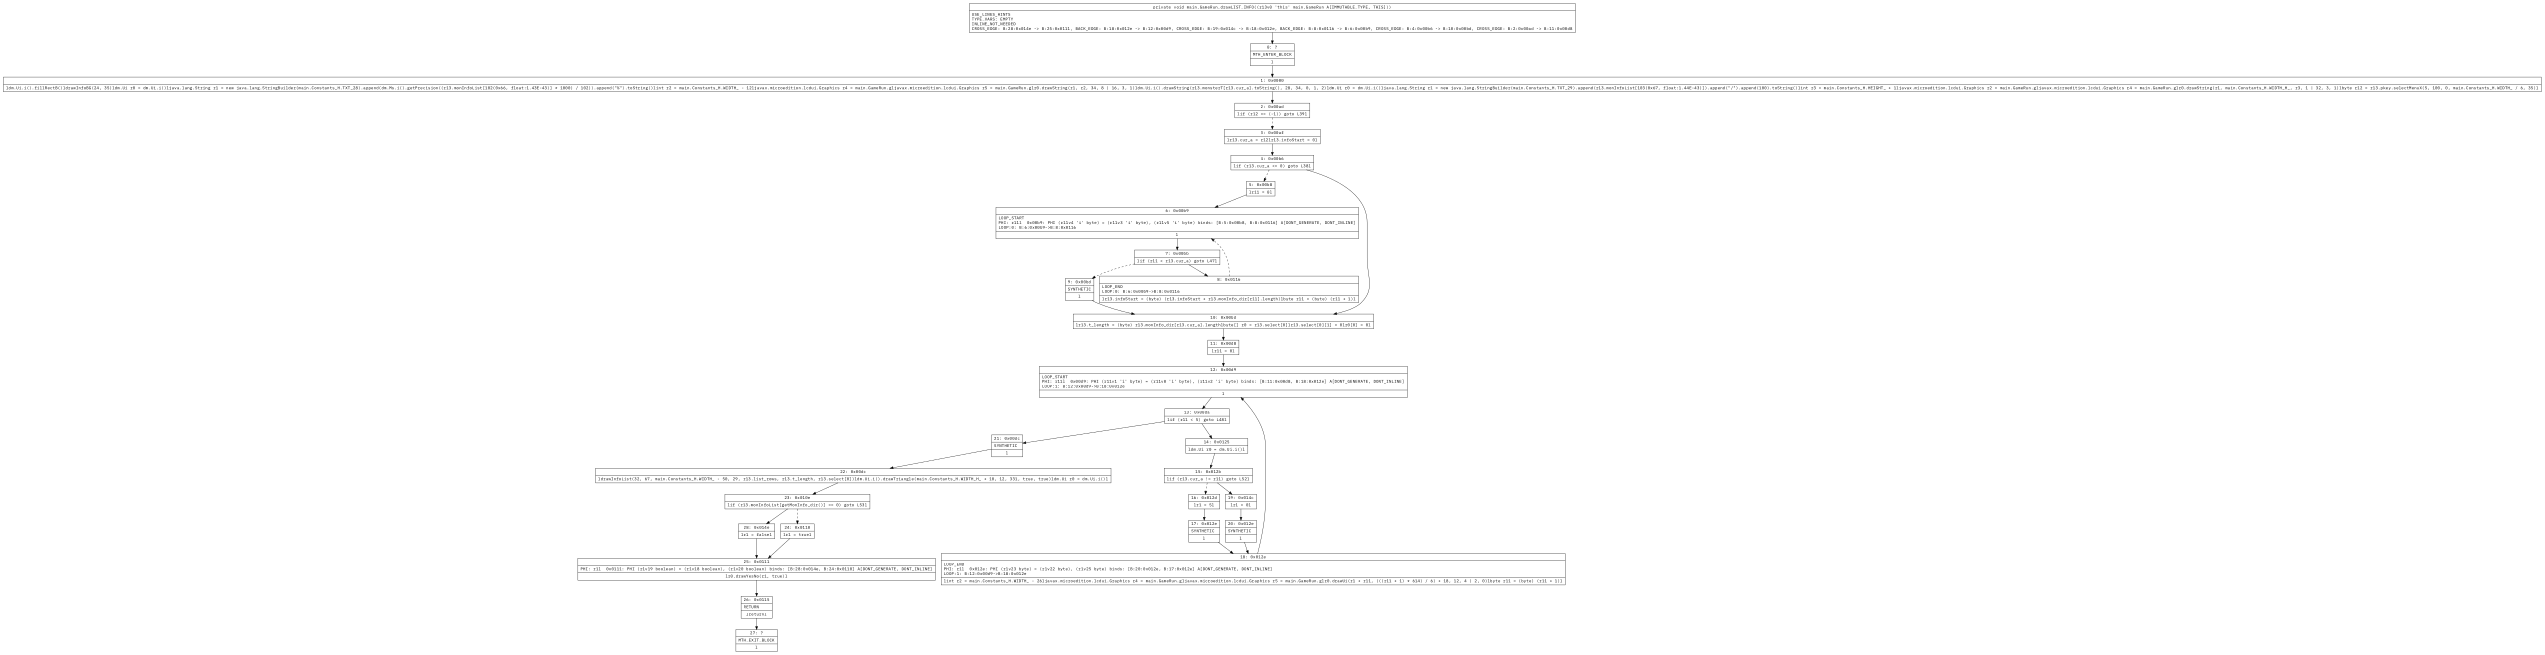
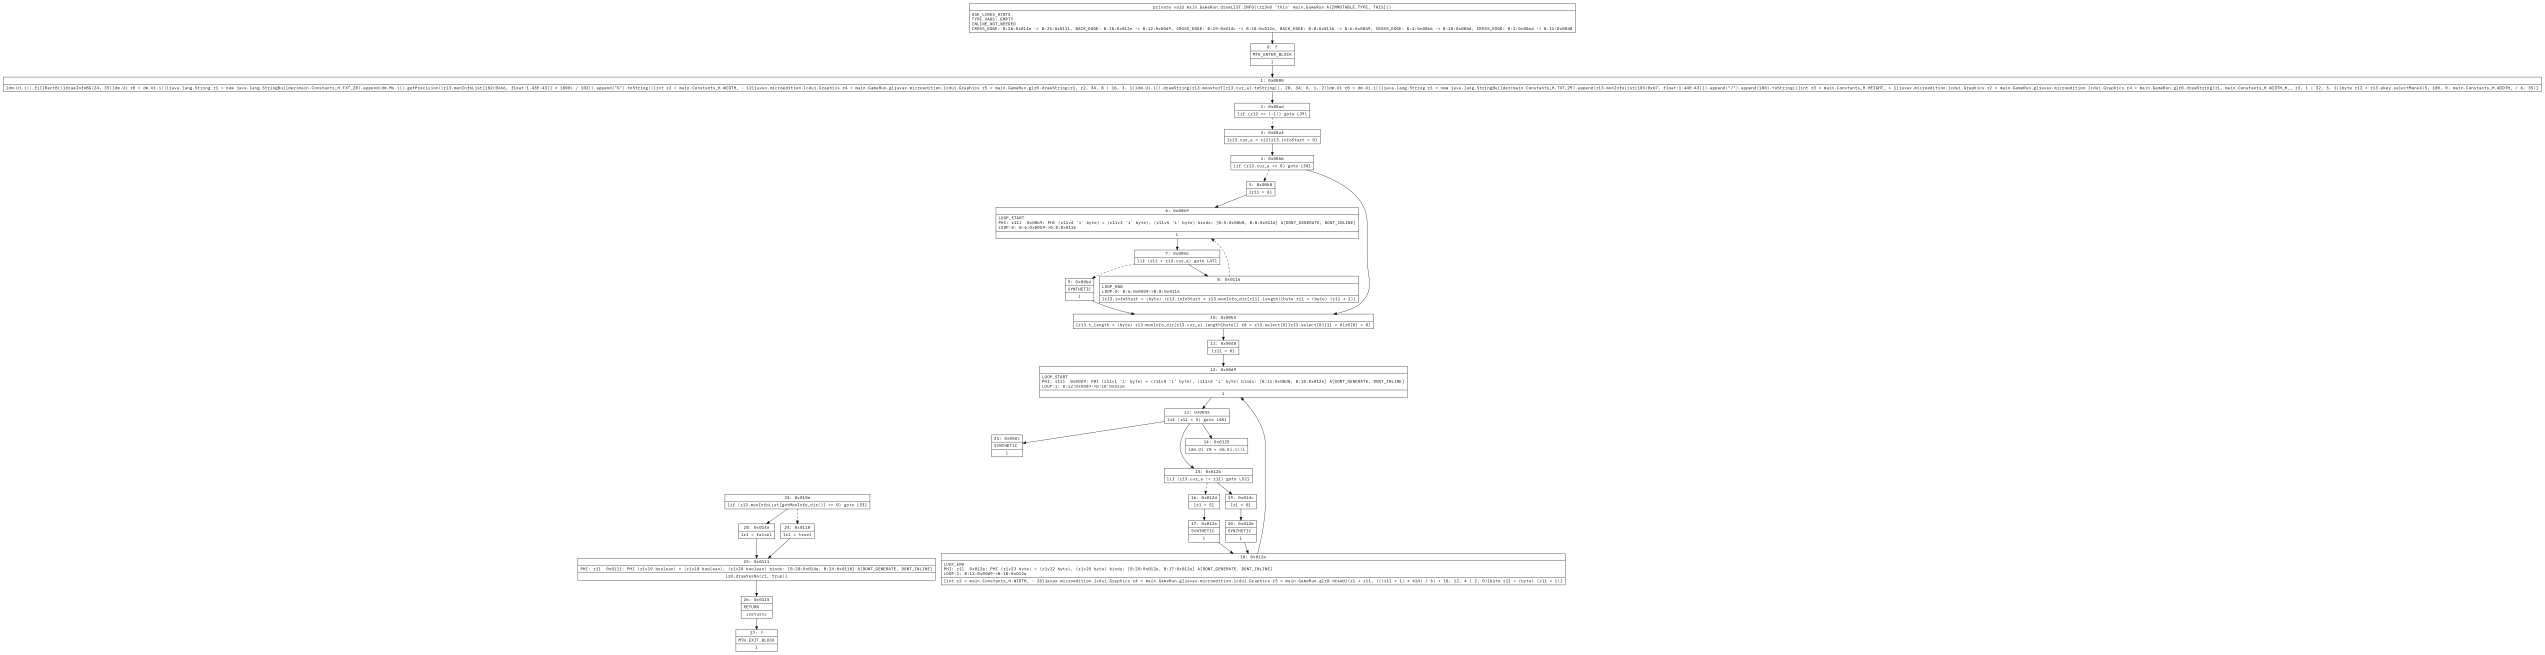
edge "14: 0x0125" -> "15: 0x012b": now "13: 0x00da" -> "15: 0x012b"
node "22: 0x00dc": removed
